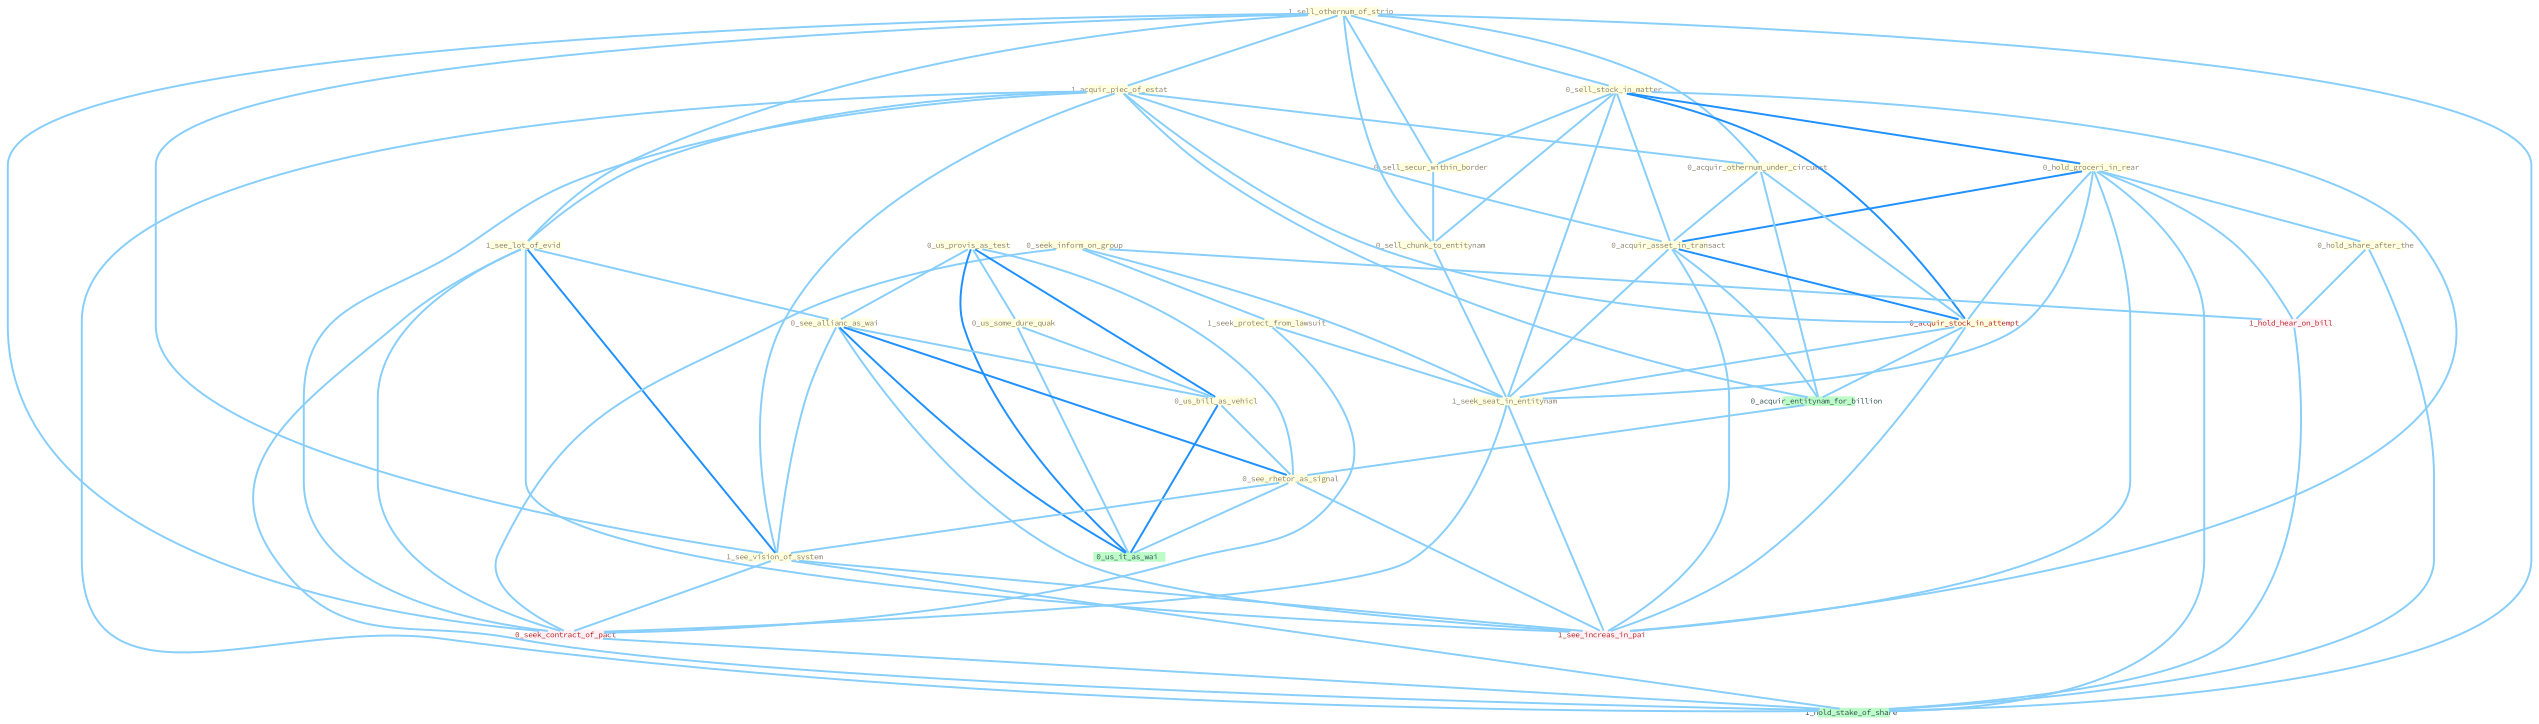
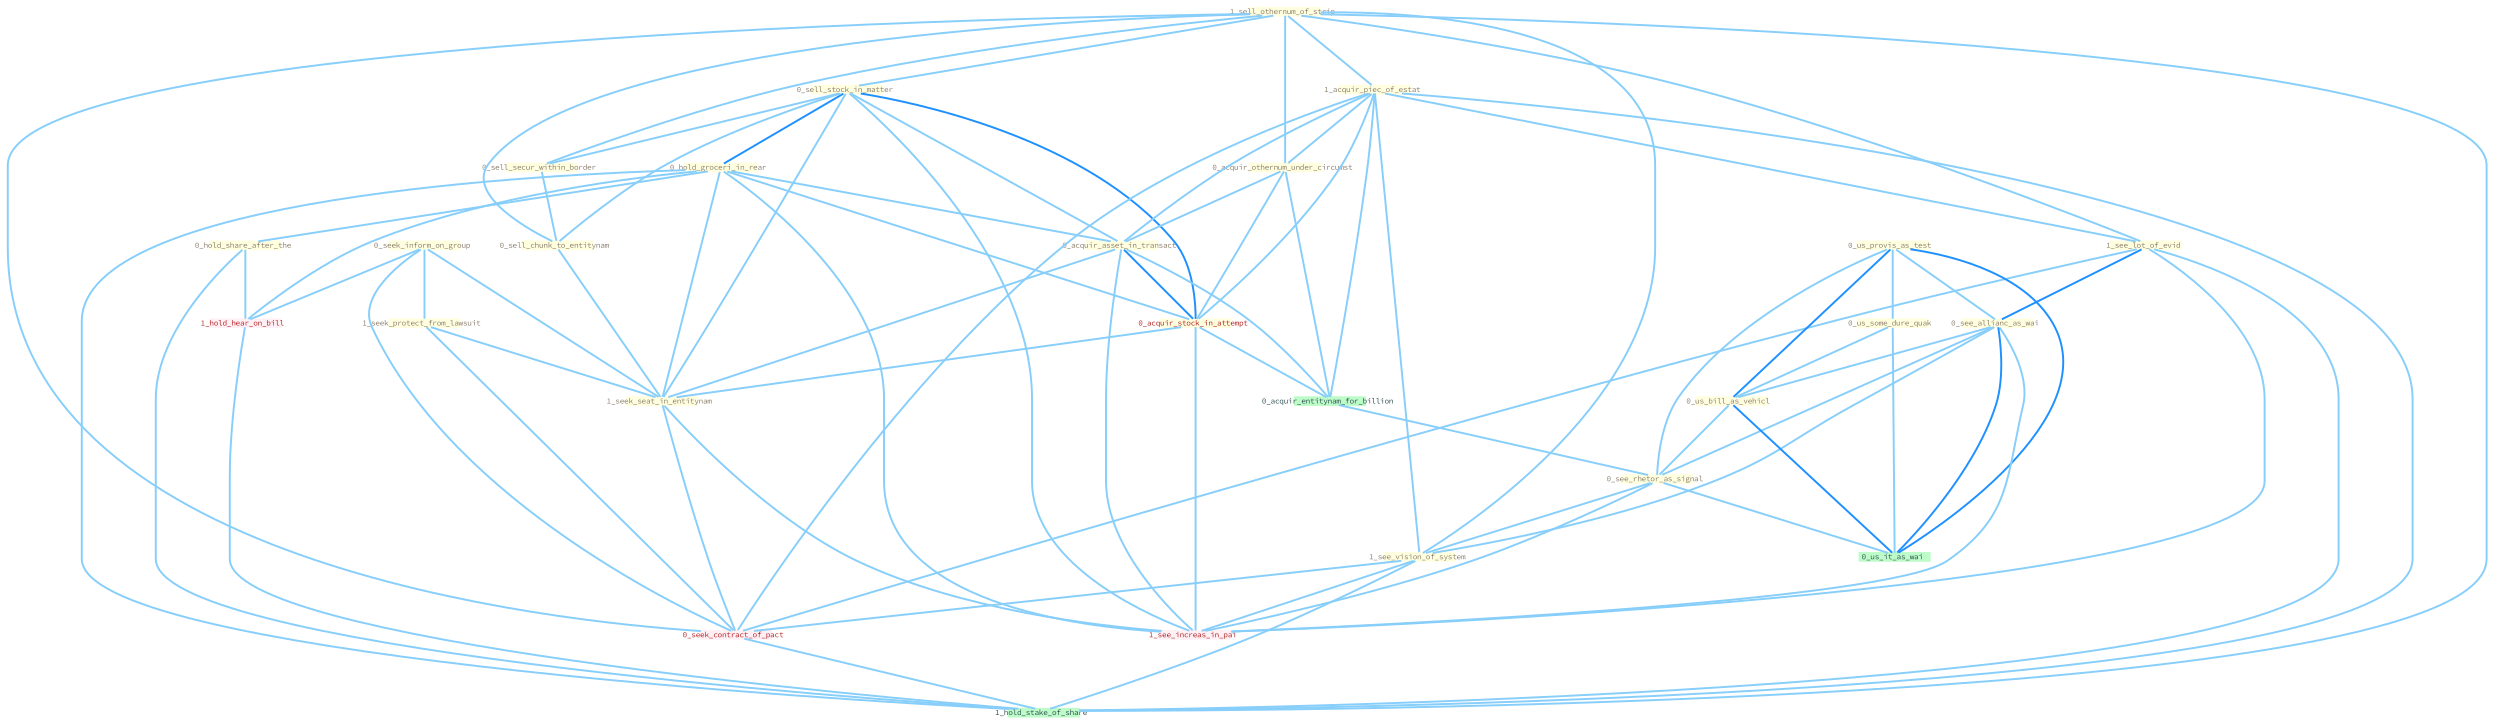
edge "0_hold_groceri_in_rear" -- "0_acquir_asset_in_transact": color #1e90ff -> #87cefa
edge "1_see_lot_of_evid" -- "0_see_allianc_as_wai": color #87cefa -> #1e90ff
edge "1_see_lot_of_evid" -- "1_see_vision_of_system": removed
edge "0_see_allianc_as_wai" -- "0_see_rhetor_as_signal": color #1e90ff -> #87cefa
